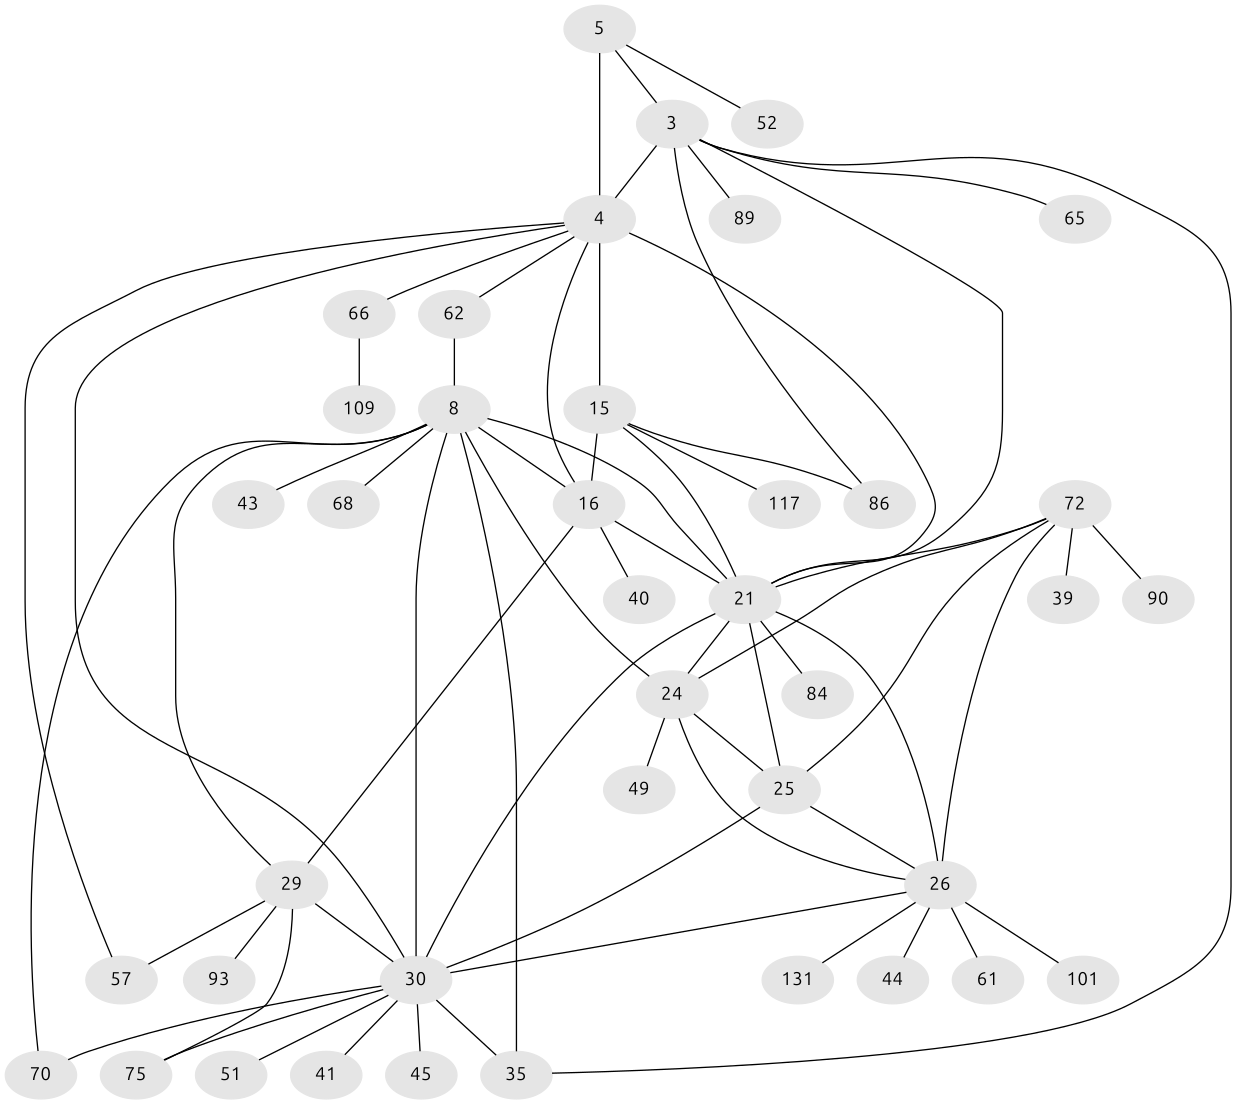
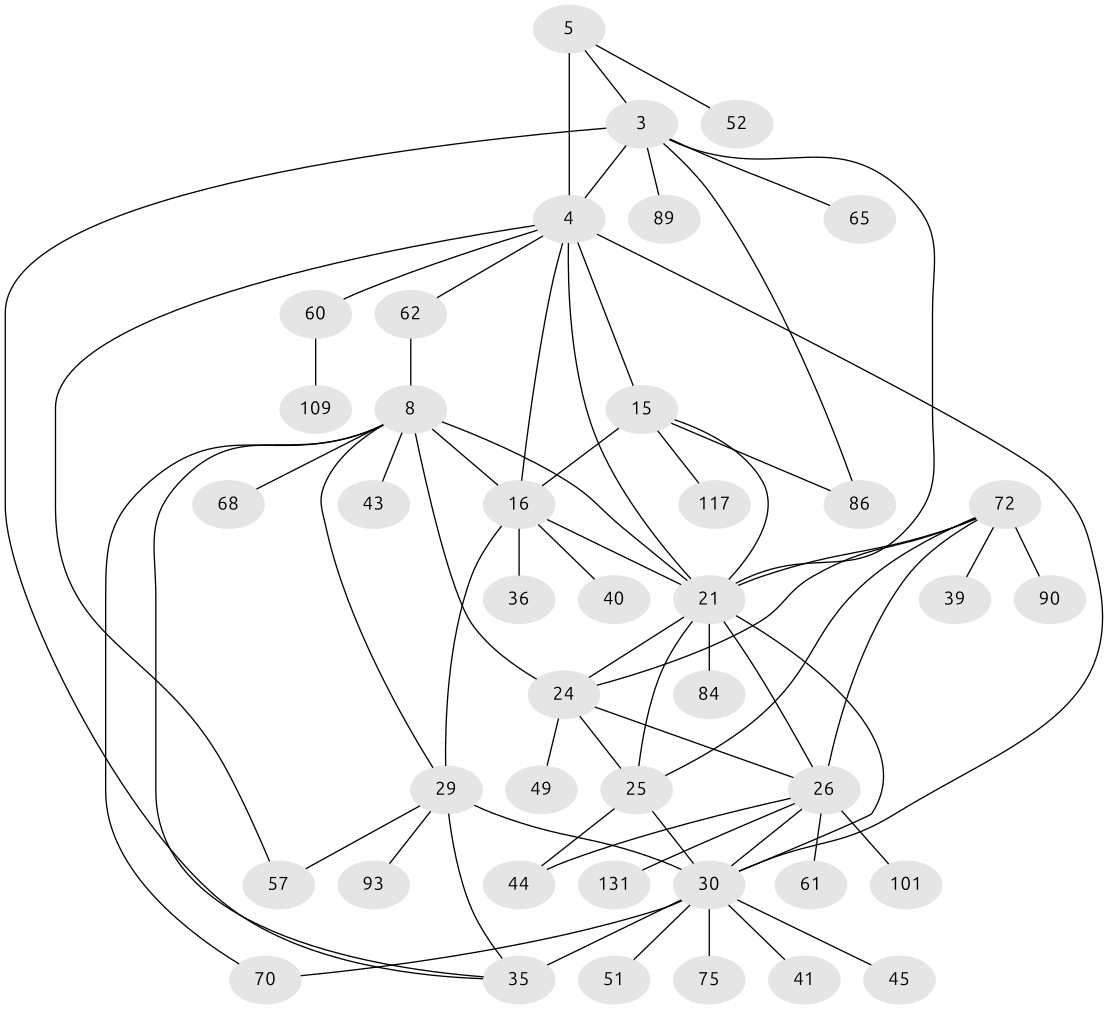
node "66": label "66" -> "60"
node "36": added
edge "8" -- "30": removed
edge "25" -- "26": now "25" -- "44"
edge "29" -- "75": now "29" -- "35"
